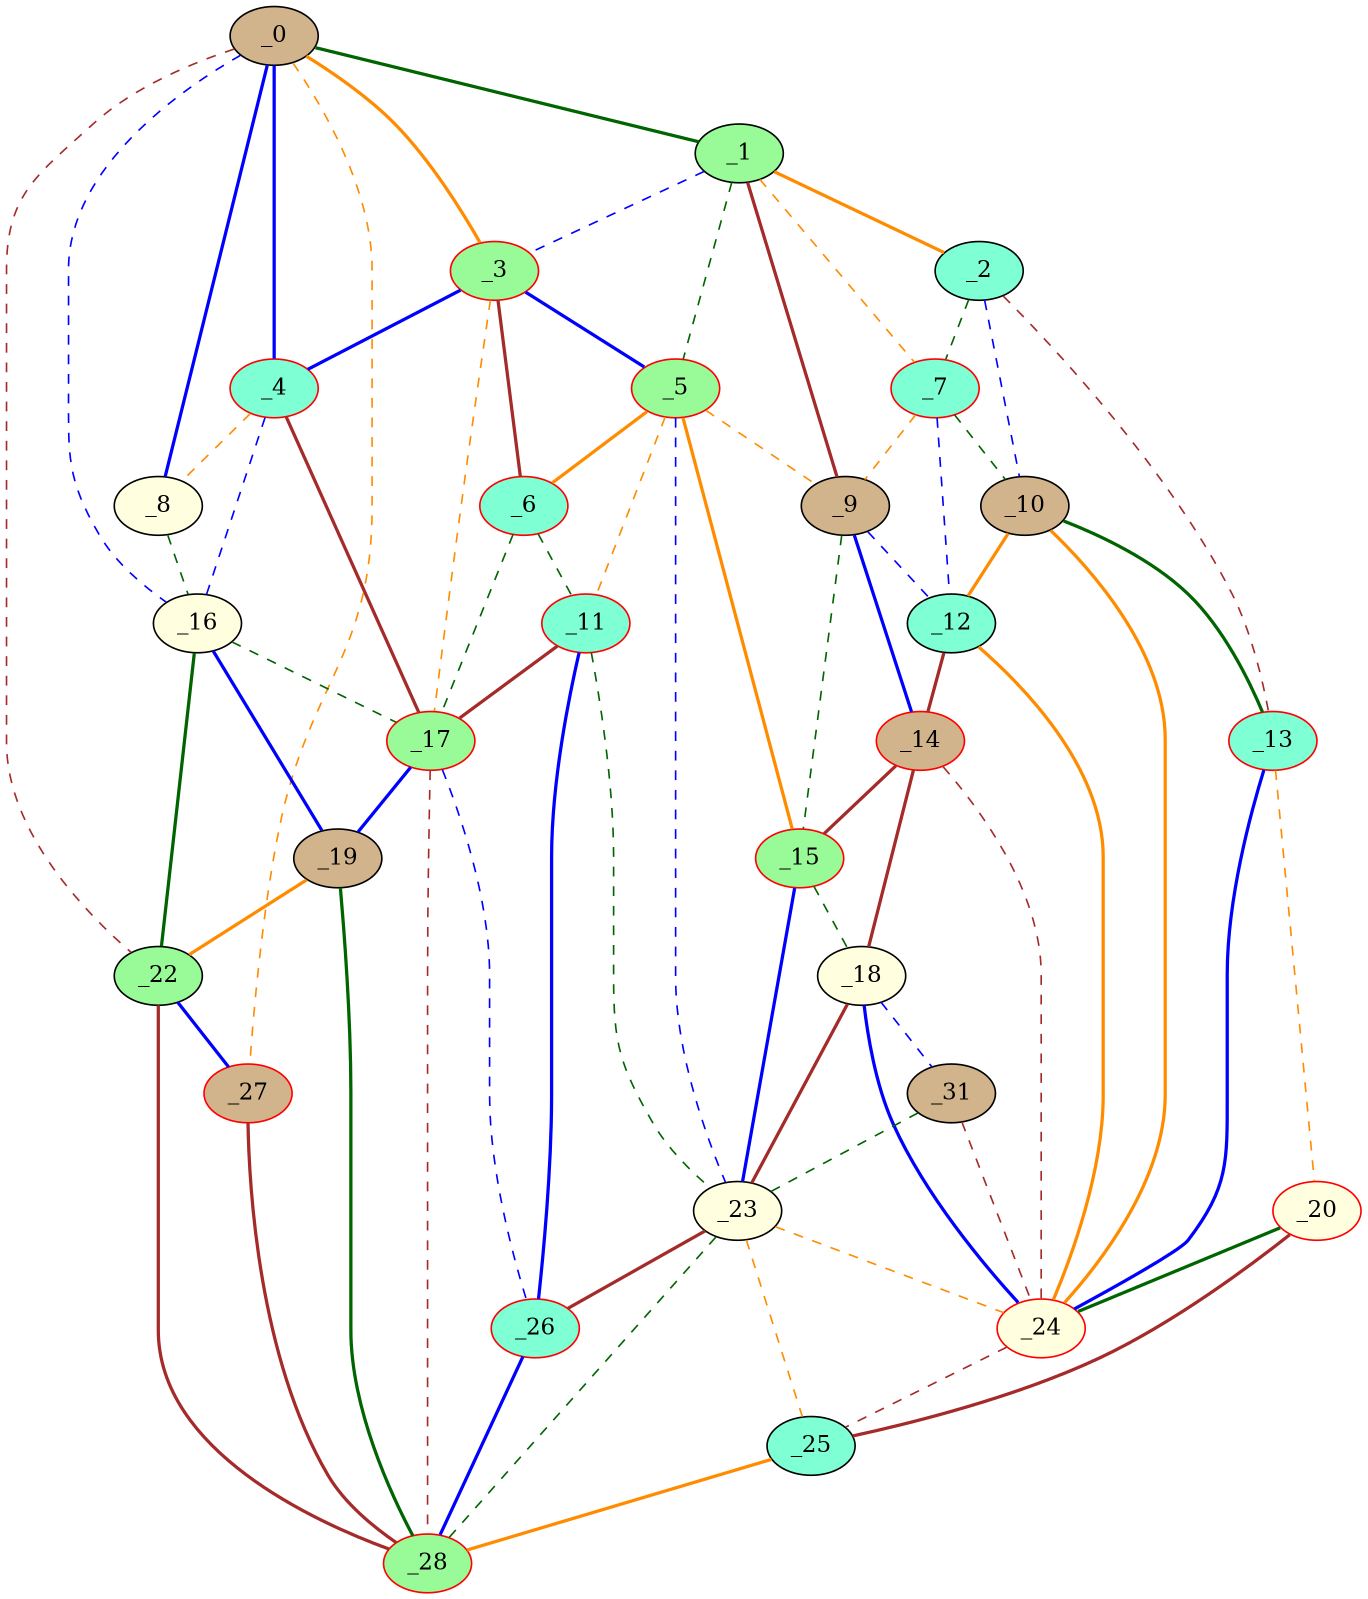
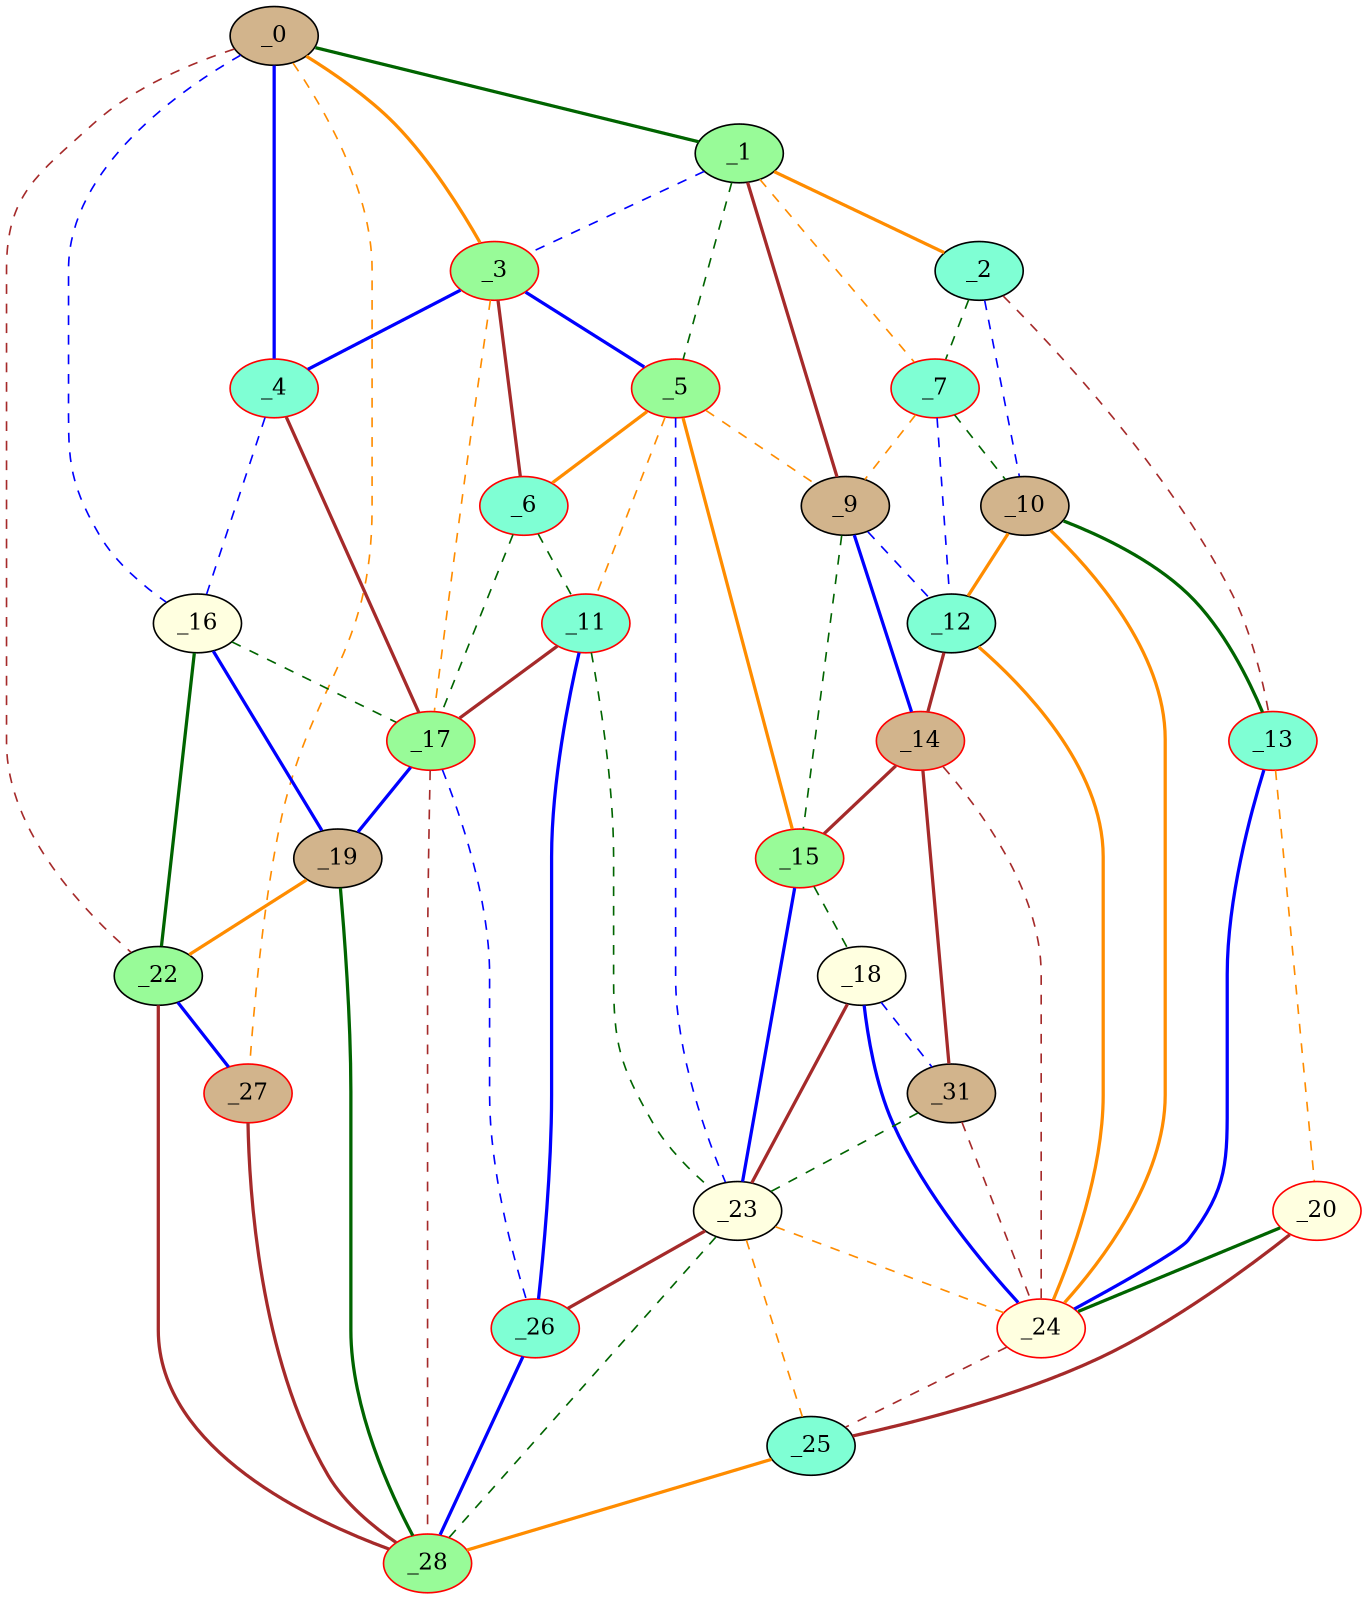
node "_8": removed
edge "_14" -- "_18": now "_14" -- "_31"
